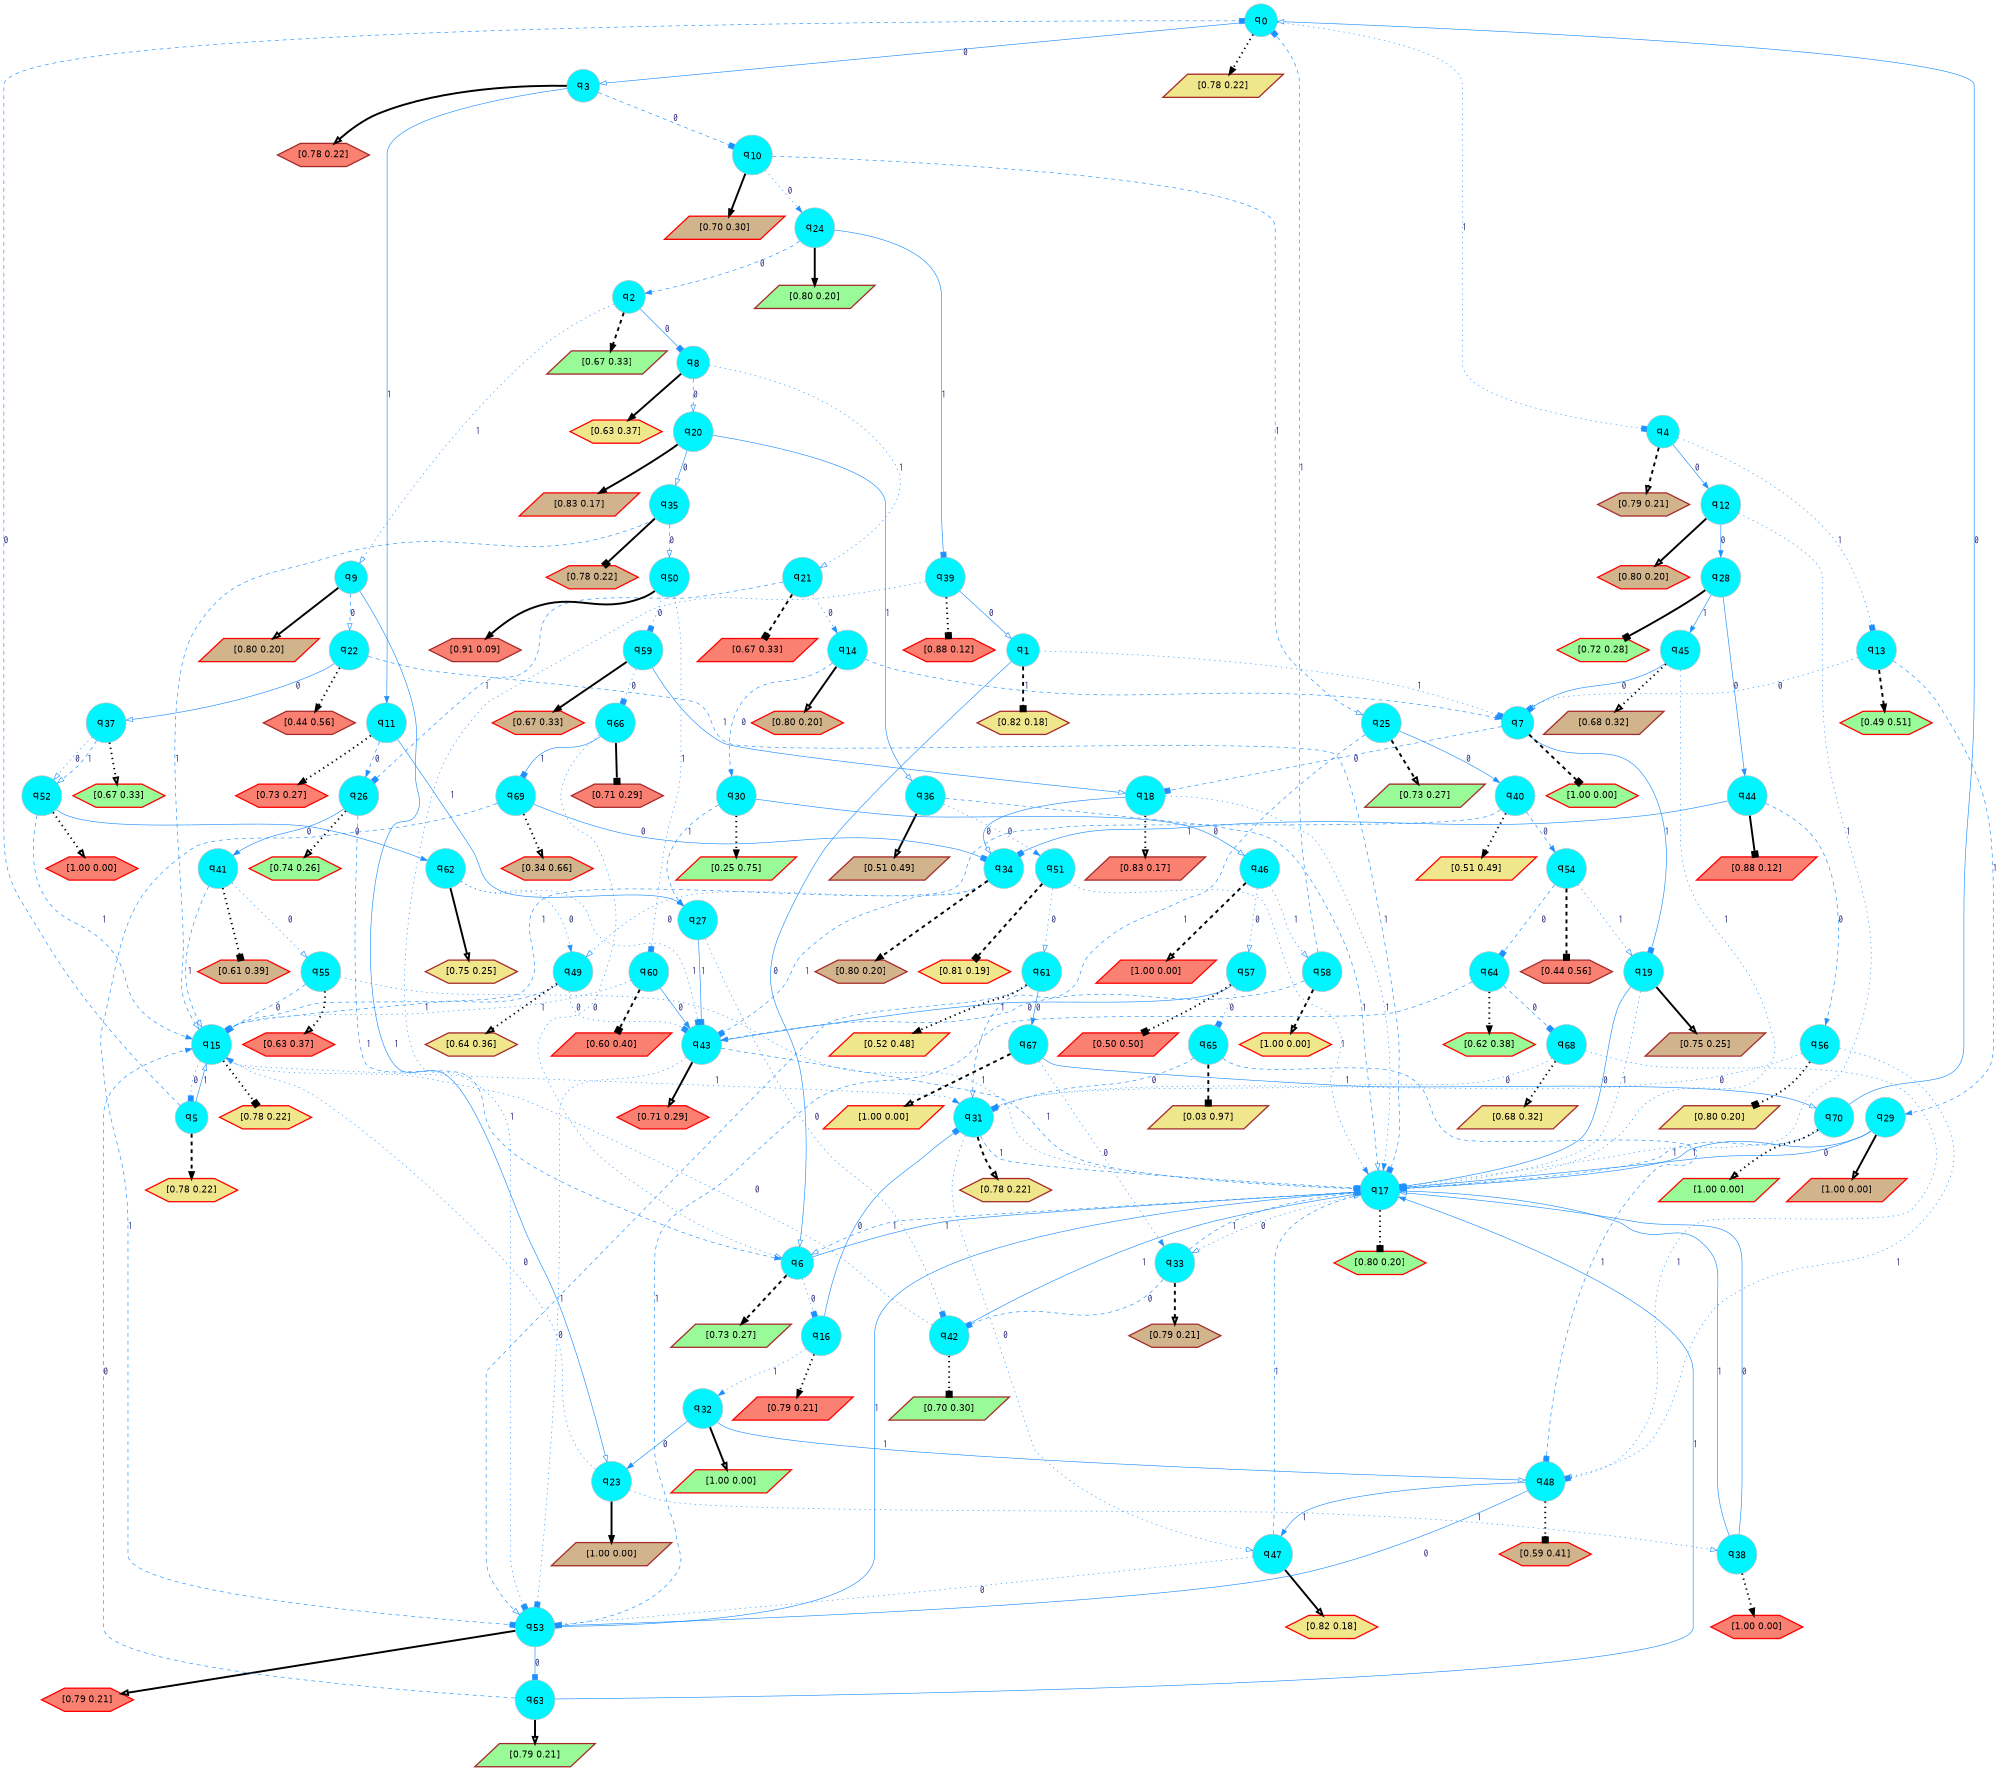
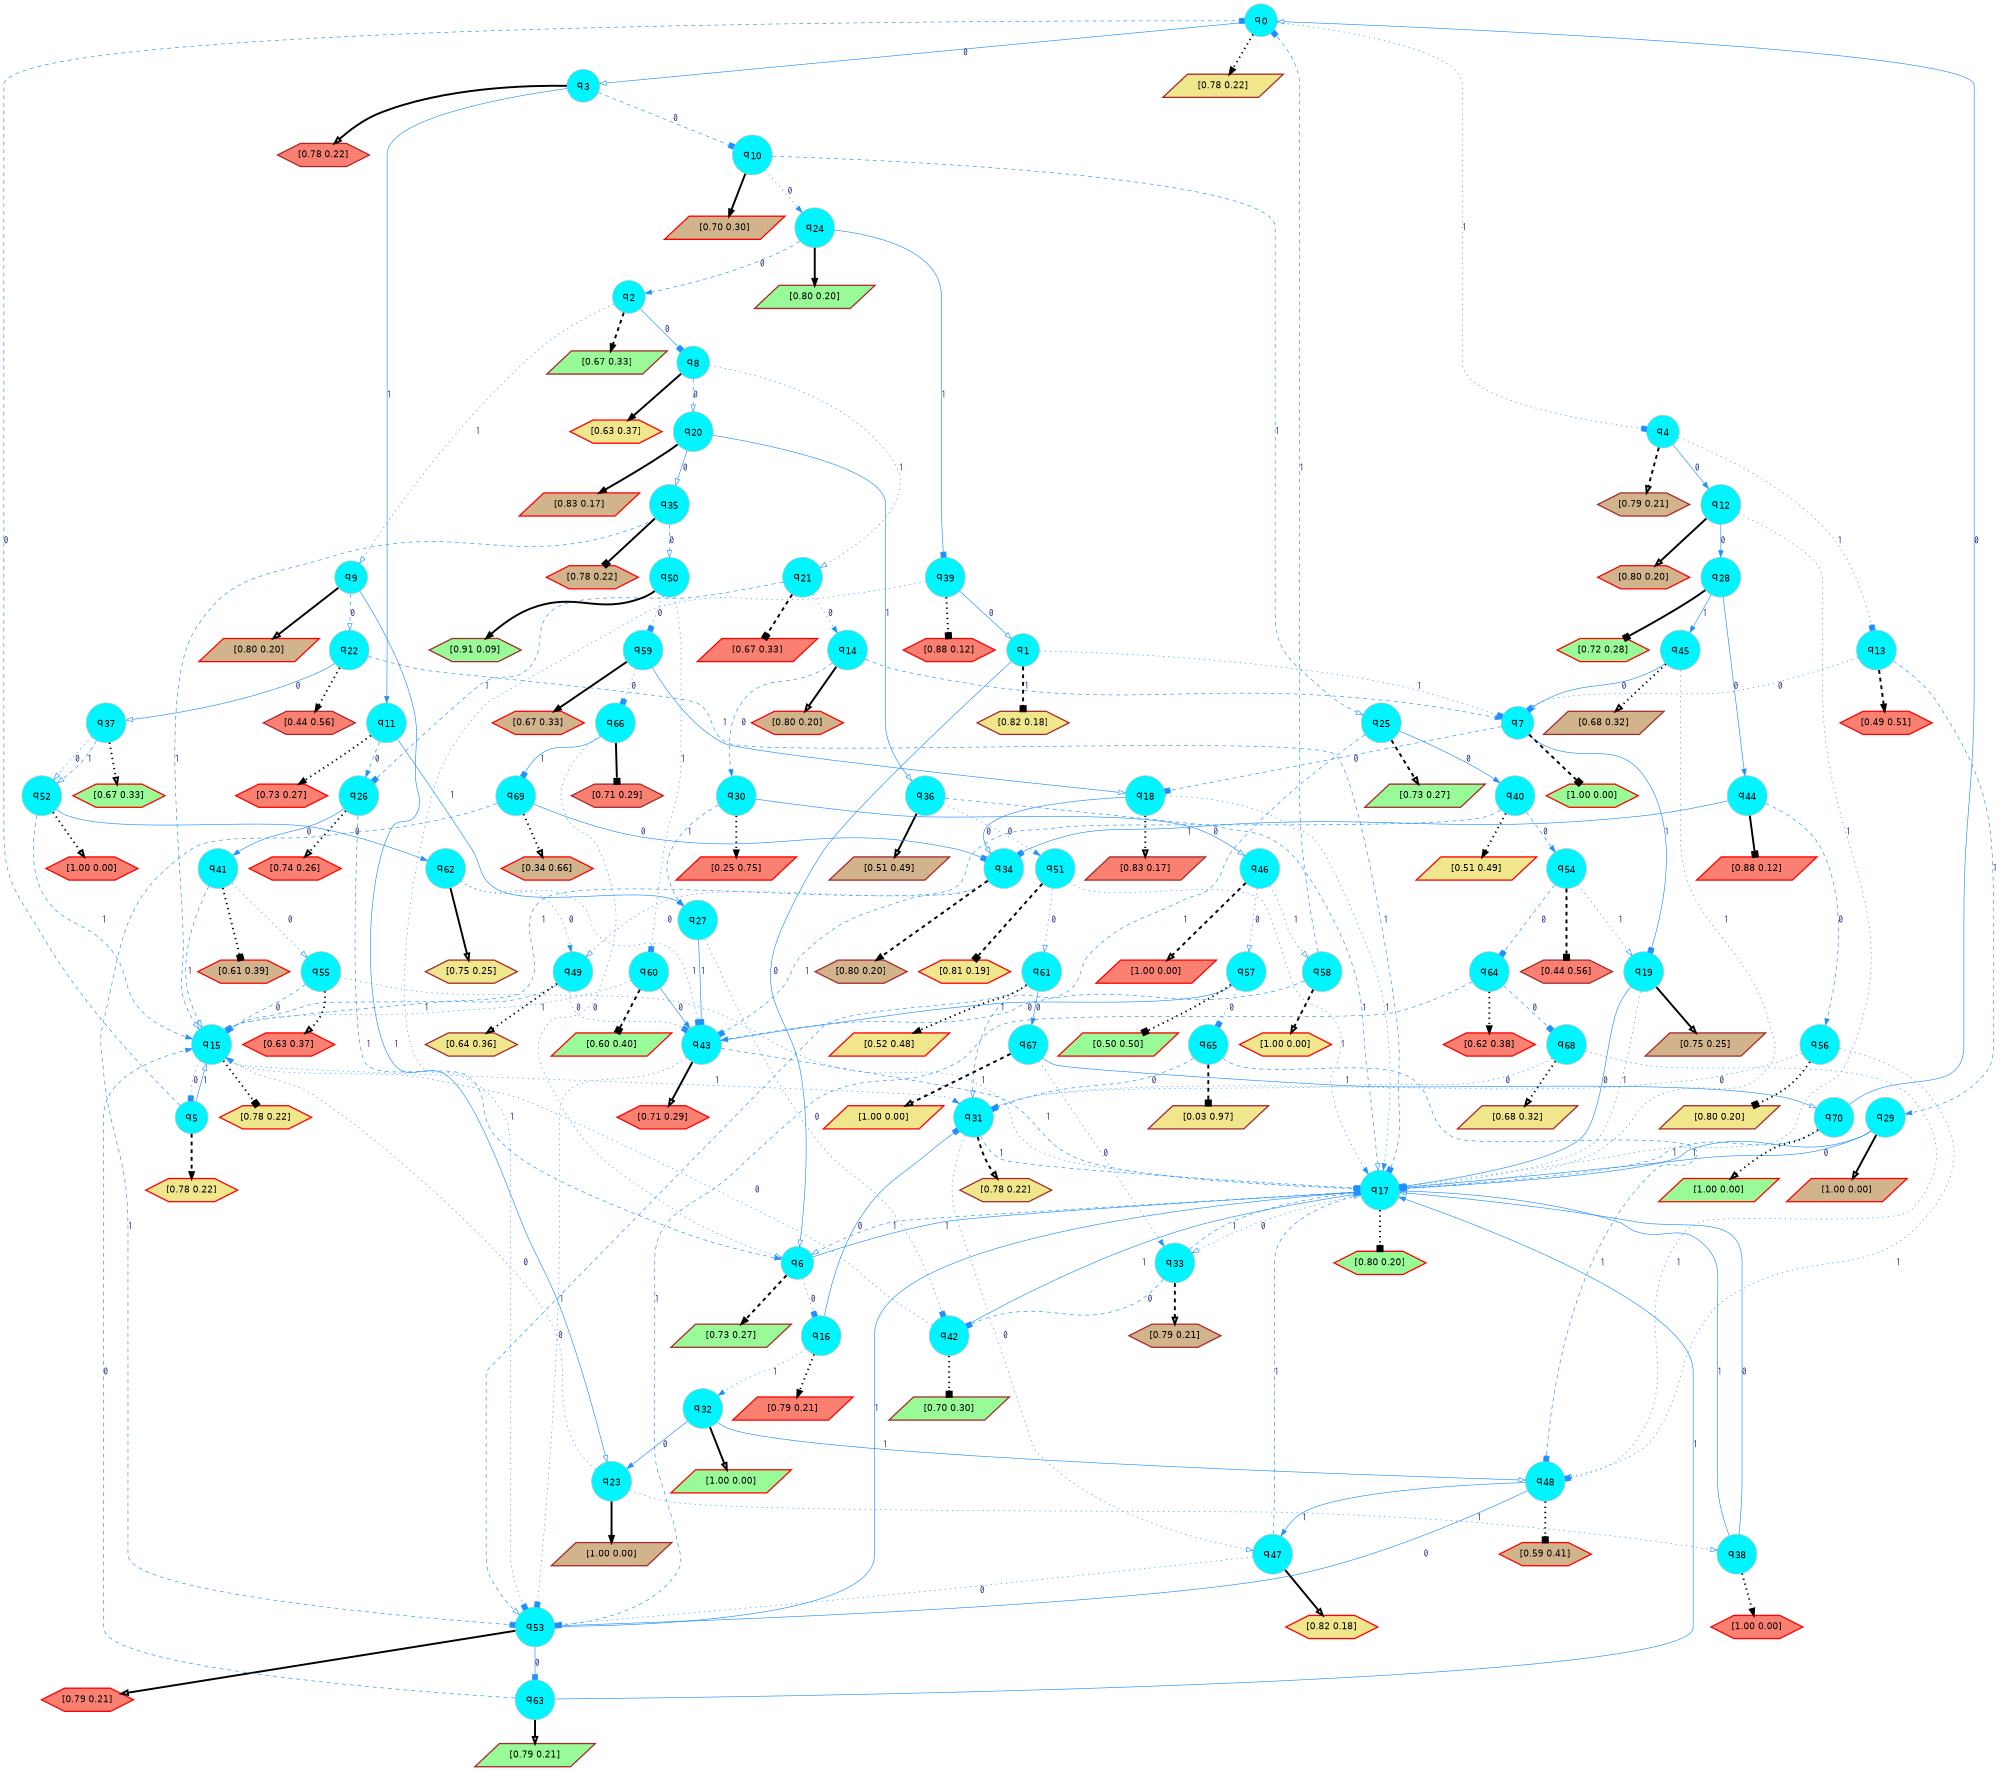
node "[0.91 0.09]": fillcolor salmon -> palegreen
node "[0.49 0.51]": fillcolor palegreen -> salmon
node "[0.74 0.26]": fillcolor palegreen -> salmon
node "[0.25 0.75]": fillcolor palegreen -> salmon
node "[0.60 0.40]": fillcolor salmon -> palegreen
node "[0.50 0.50]": fillcolor salmon -> palegreen
node "[0.62 0.38]": fillcolor palegreen -> salmon
